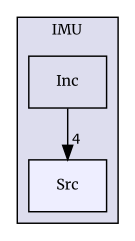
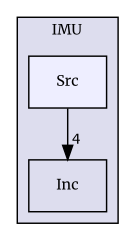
edge "Inc" -> "Src": reversed
